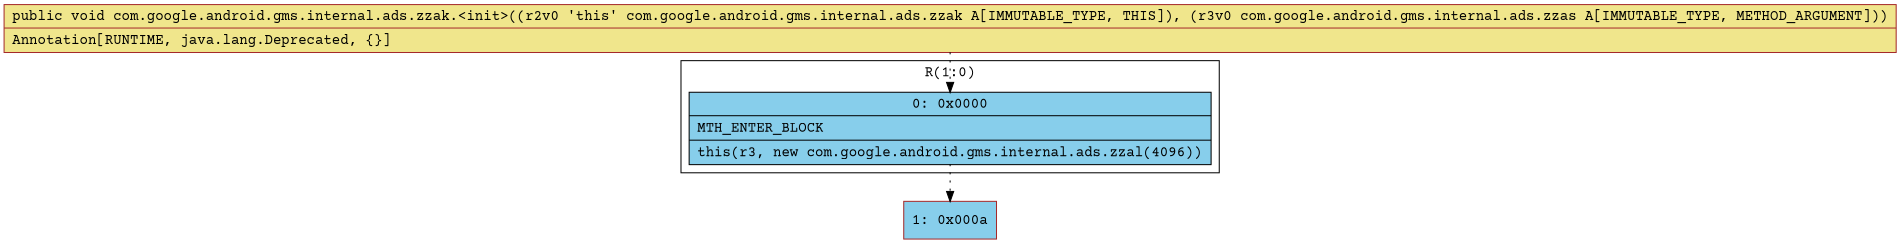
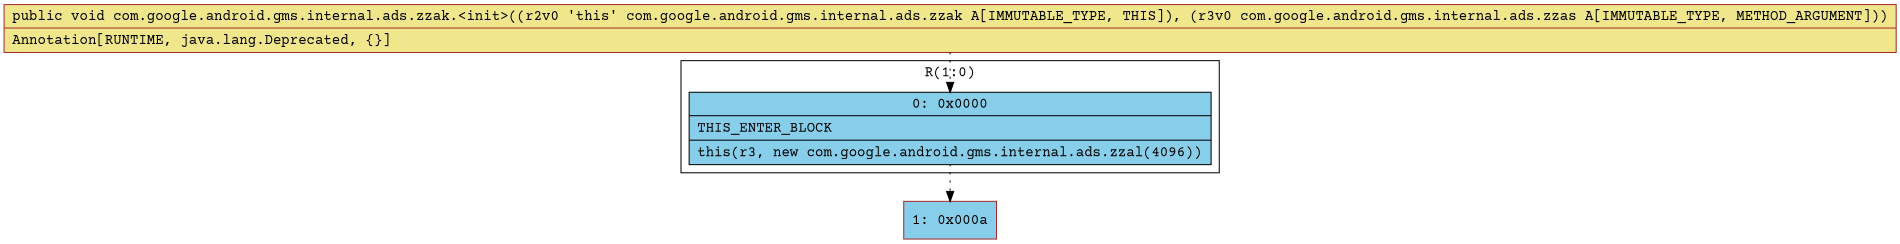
node "0: 0x0000": text "MTH_ENTER_BLOCK" -> "THIS_ENTER_BLOCK"
